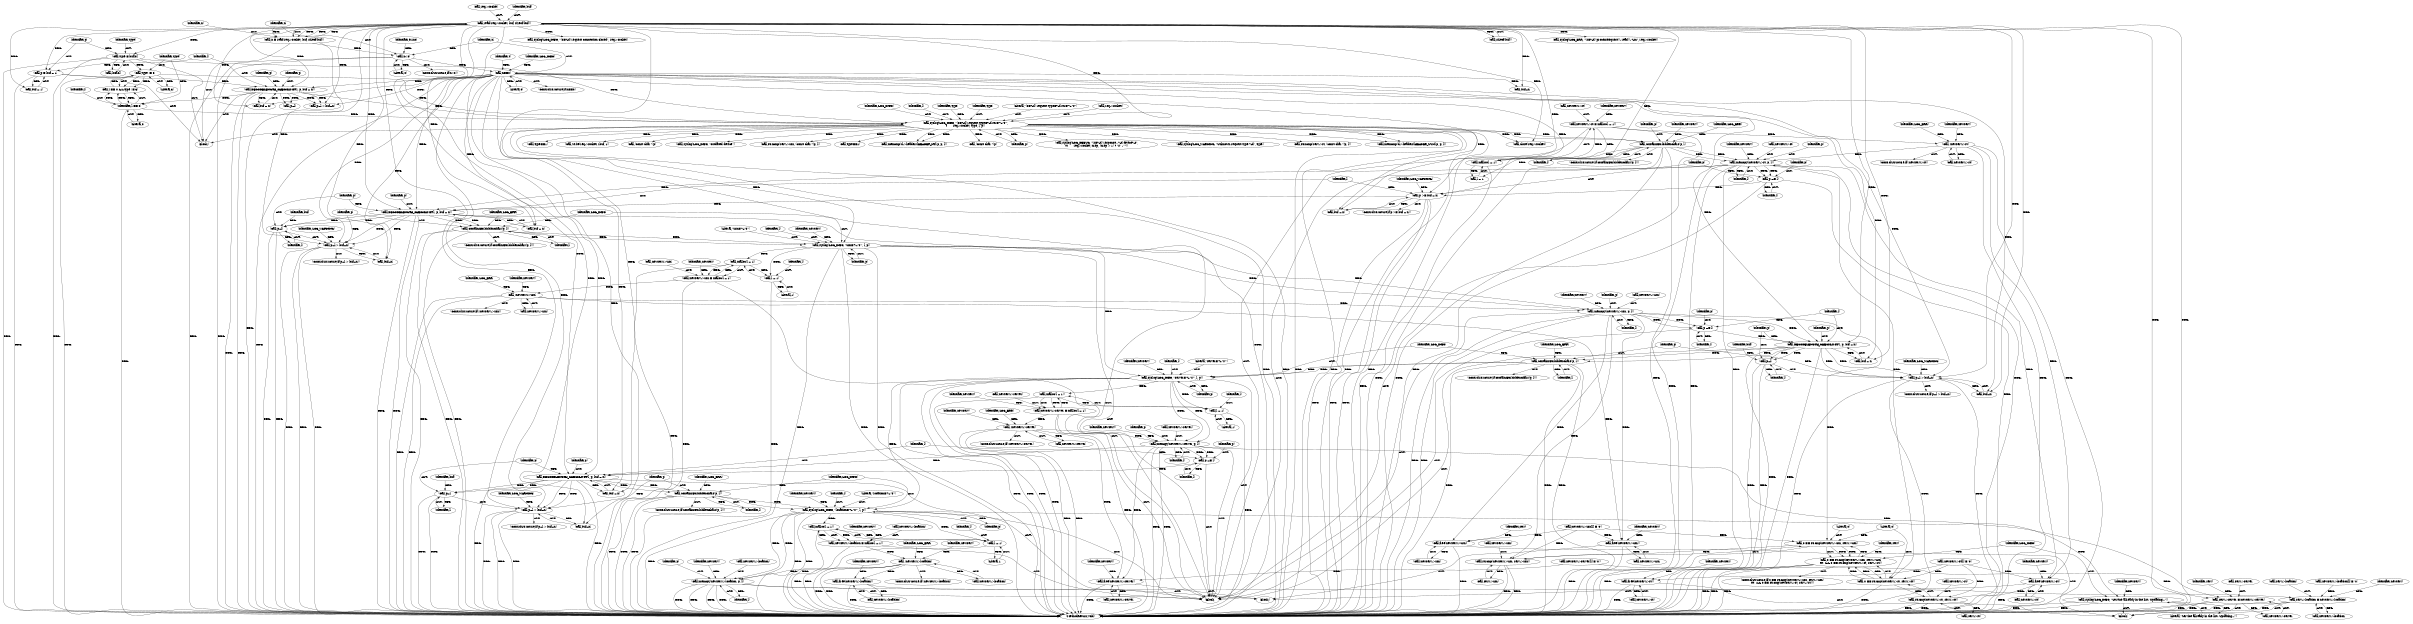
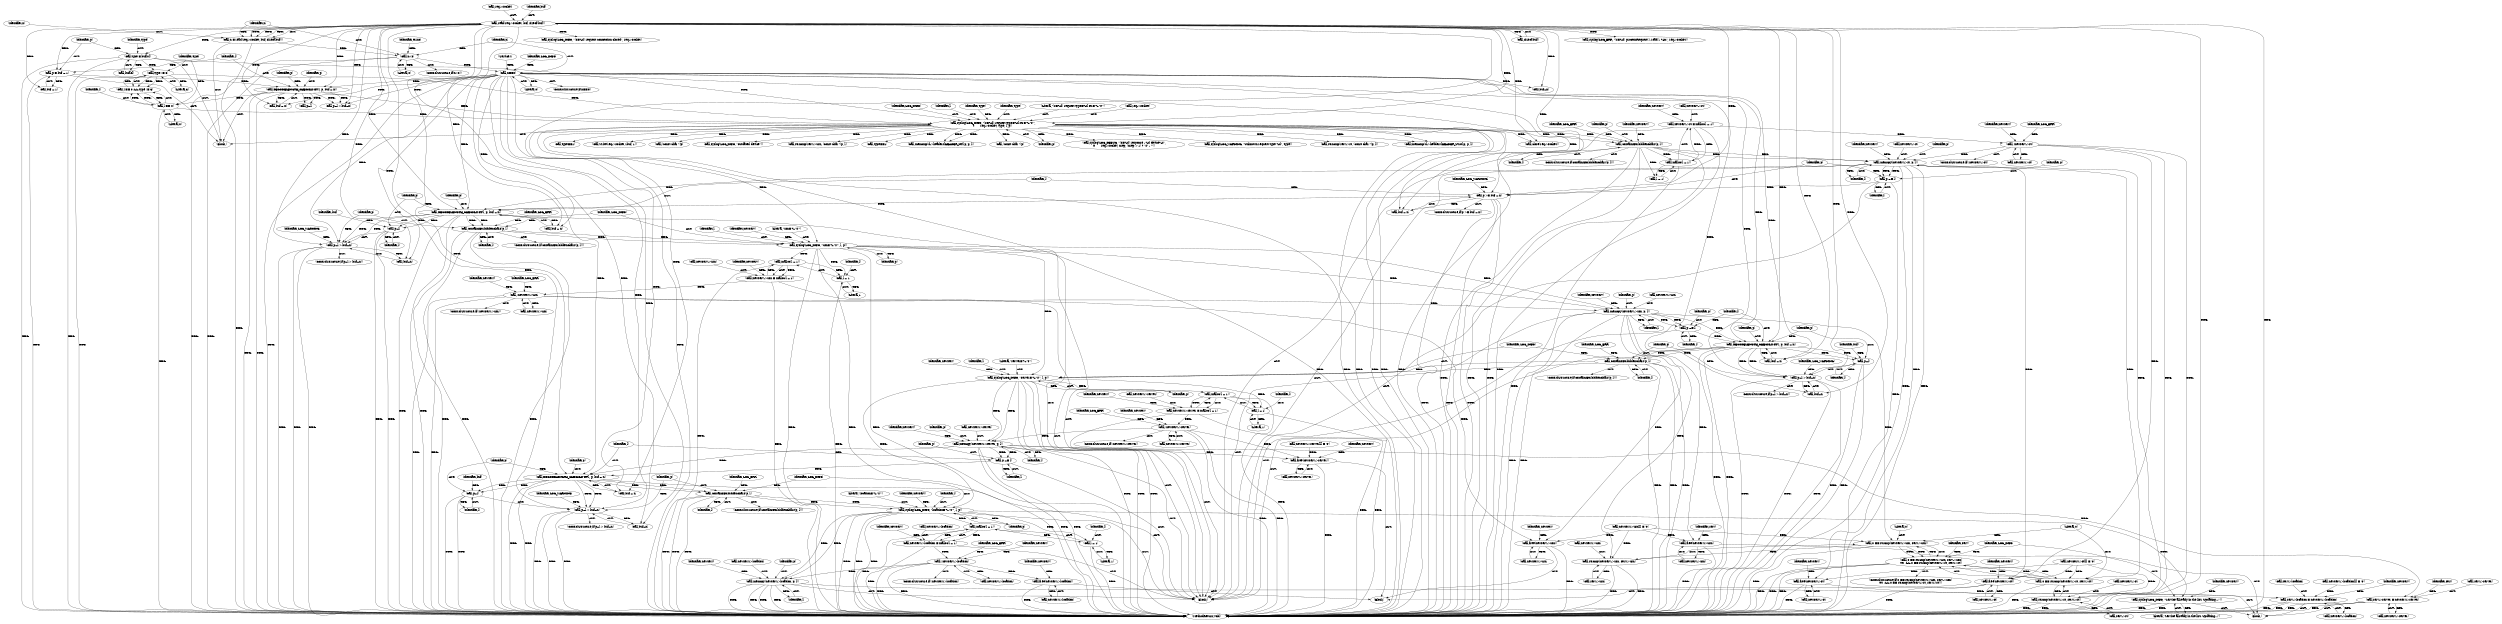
node "(Identifier,t)": label "(Identifier,t)" -> "(Service,t)"
node "(Identifier,l == 0)": label "(Identifier,l == 0)" -> "(Call,l == 0)"
edge "(Call,read(req->socket, buf, sizeof(buf)))" -> "(Call,p >= buf + n)": label "CFG: " -> "DDG: "
edge "(Call,newserv->server[l] = '0')" -> "(Call,serv->server = newserv->server)": removed, label "DDG:"
